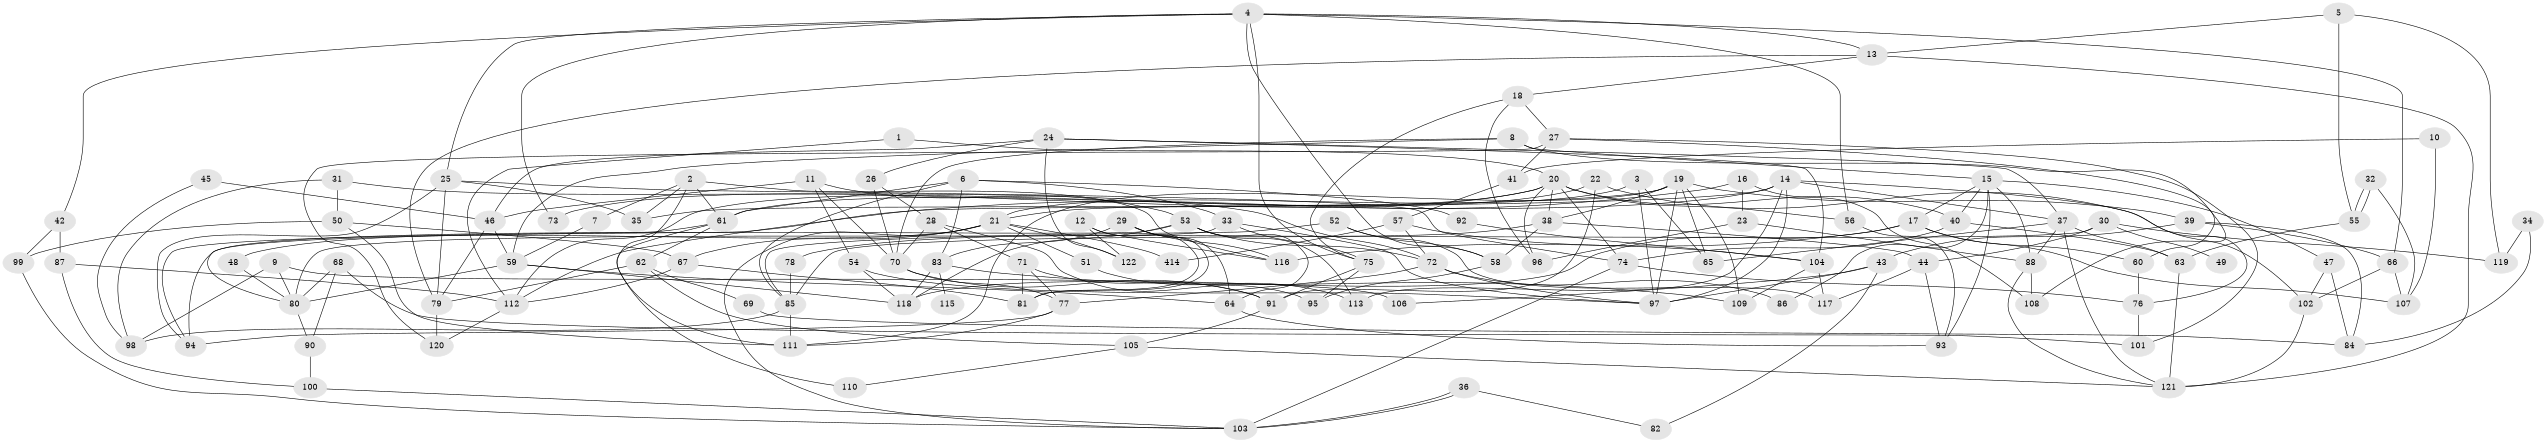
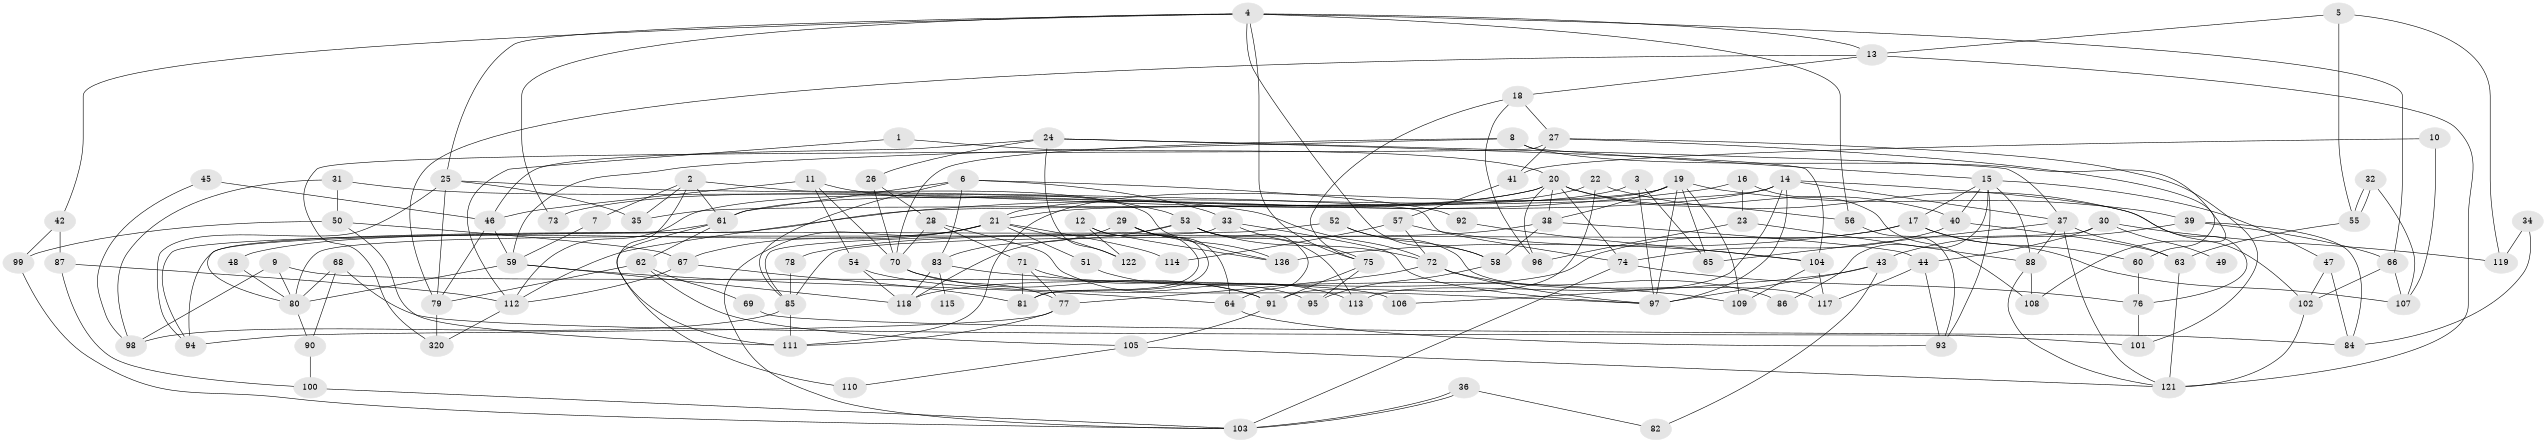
node "414": label "414" -> "114"
node "116": label "116" -> "136"
node "120": label "120" -> "320"
